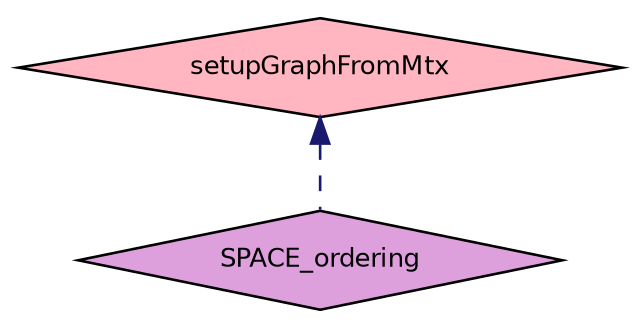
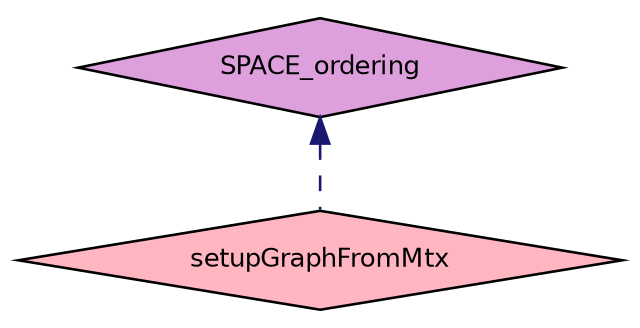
edge "SPACE_ordering" -> "setupGraphFromMtx": reversed
